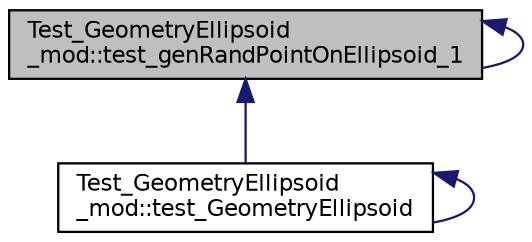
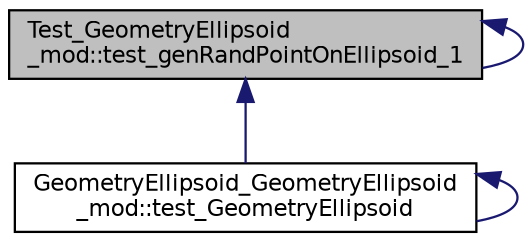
node "Test_GeometryEllipsoid _mod::test_GeometryEllipsoid": label "Test_GeometryEllipsoid _mod::test_GeometryEllipsoid" -> "GeometryEllipsoid_GeometryEllipsoid _mod::test_GeometryEllipsoid"
